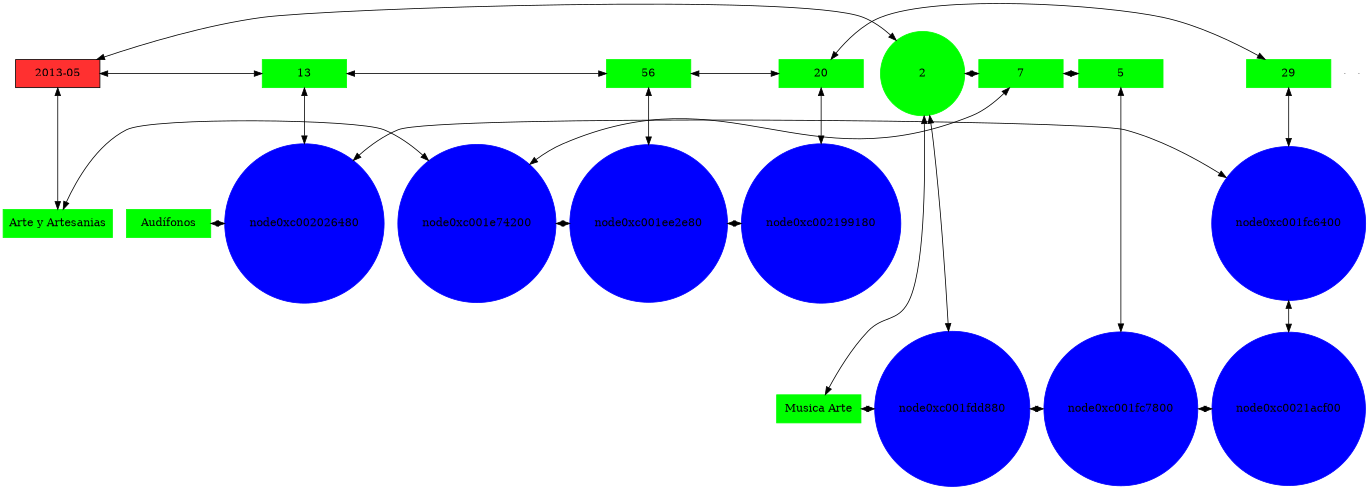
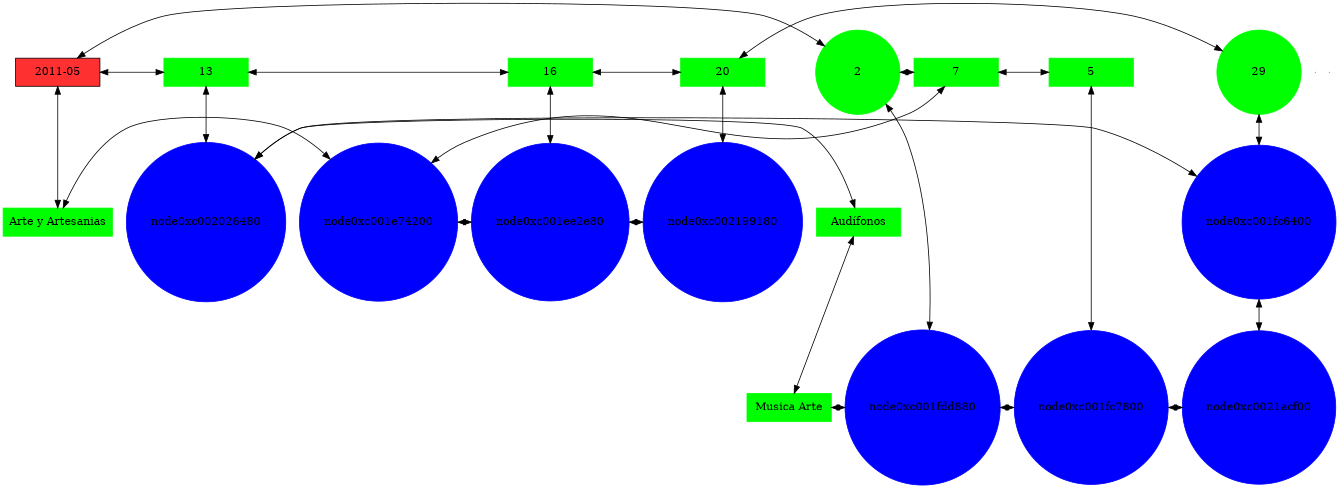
node "2013-05": label "2013-05" -> "2011-05"
node "56": label "56" -> "16"
node "29": shape box -> circle
edge "2" -- "Musica Arte": now "Audífonos" -- "Musica Arte"
